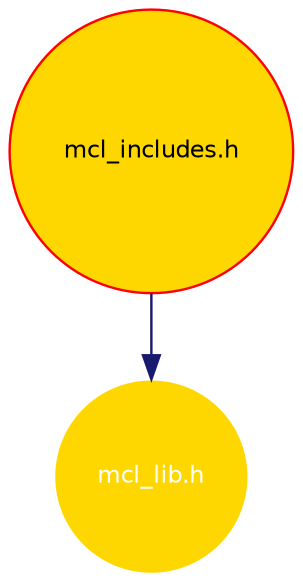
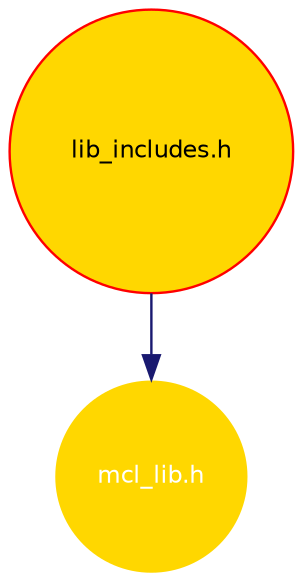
node "mcl_includes.h": label "mcl_includes.h" -> "lib_includes.h"
